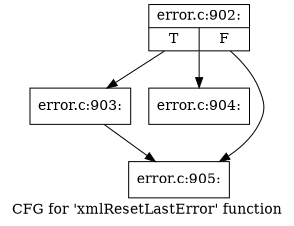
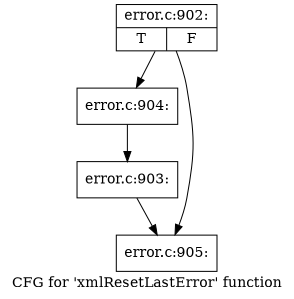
edge "error.c:902:" -> "error.c:903:": now "error.c:904:" -> "error.c:903:"
